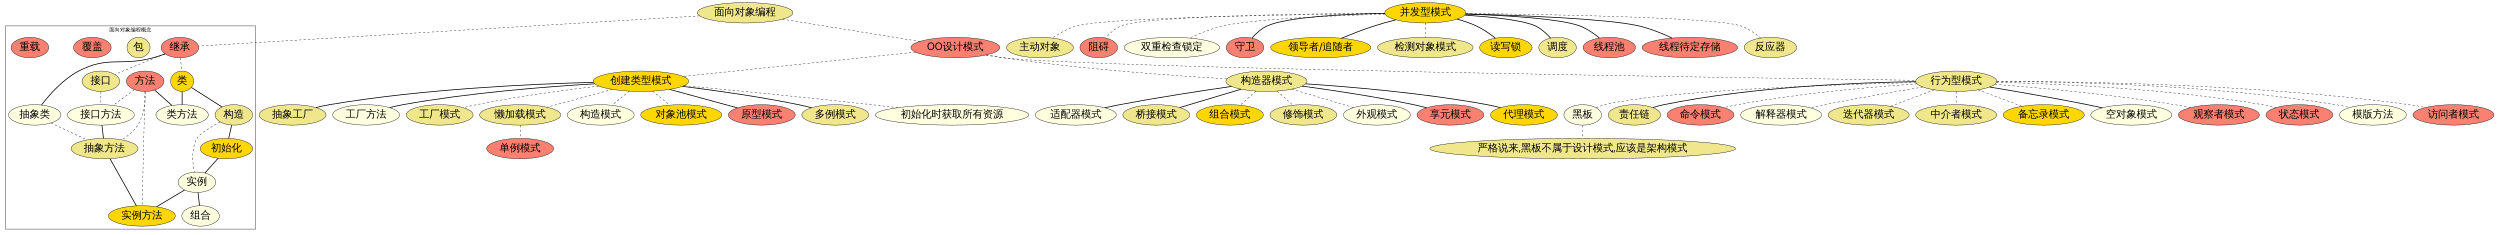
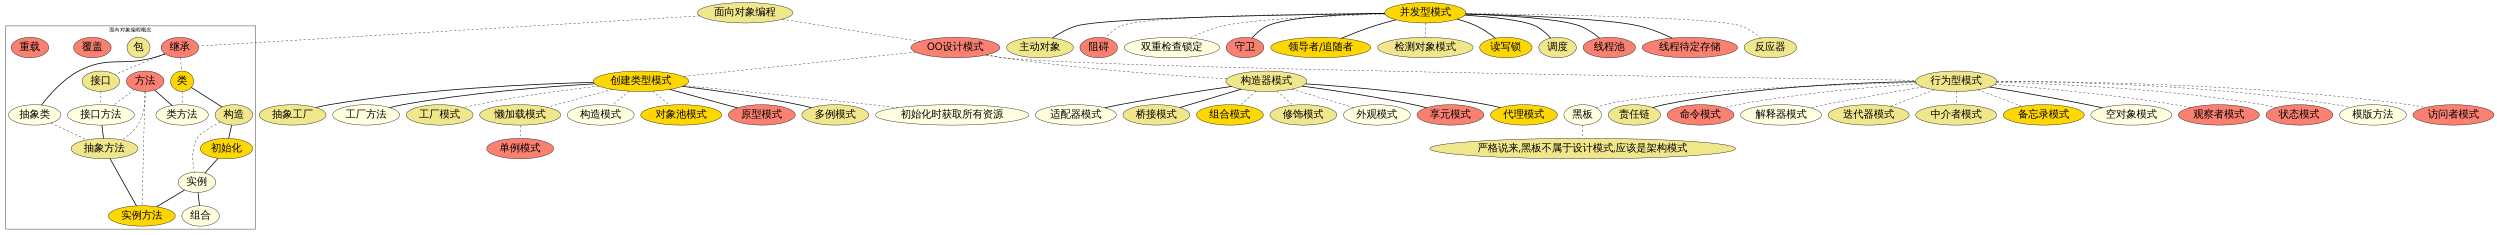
edge "并发型模式" -- "主动对象": style dashed -> bold
edge "类" -- "类方法": style bold -> dashed
